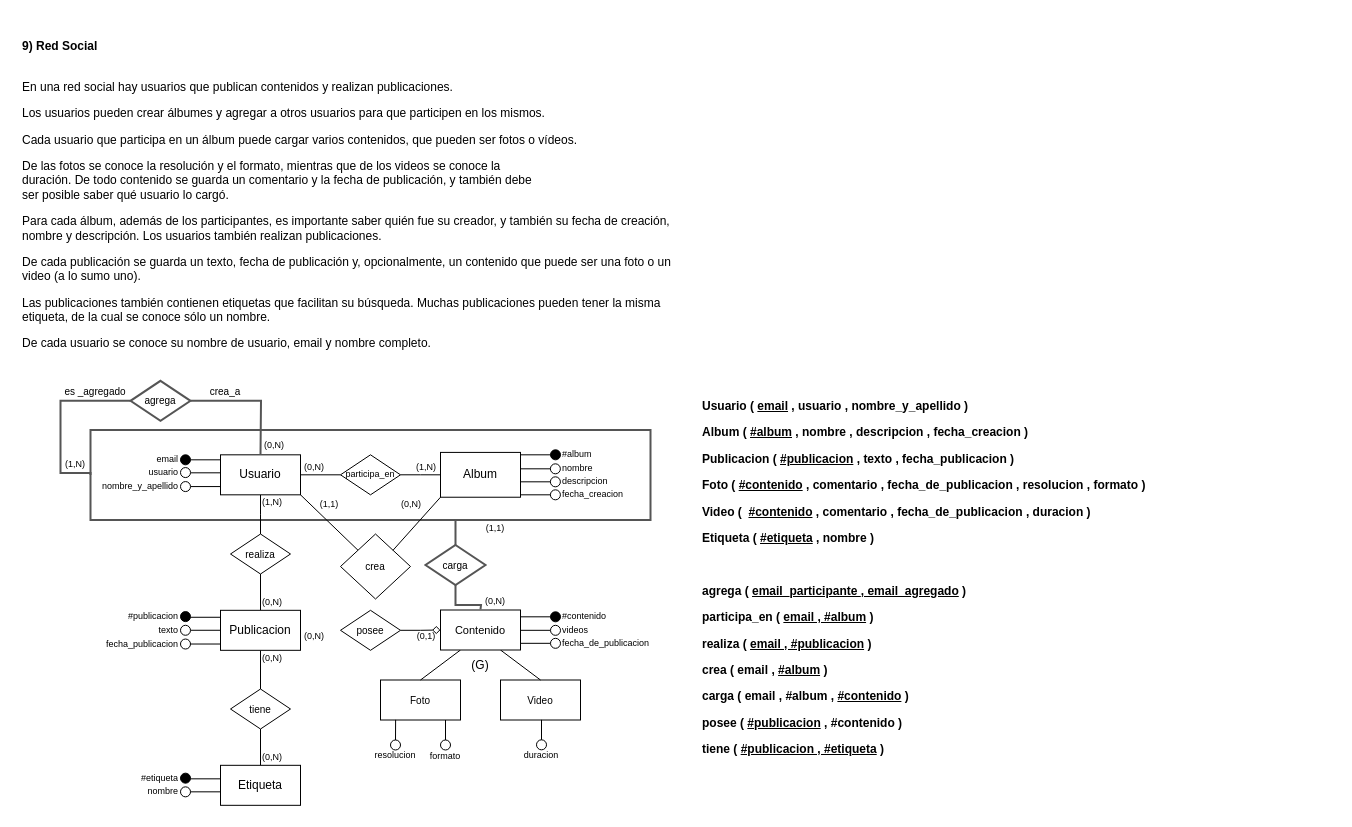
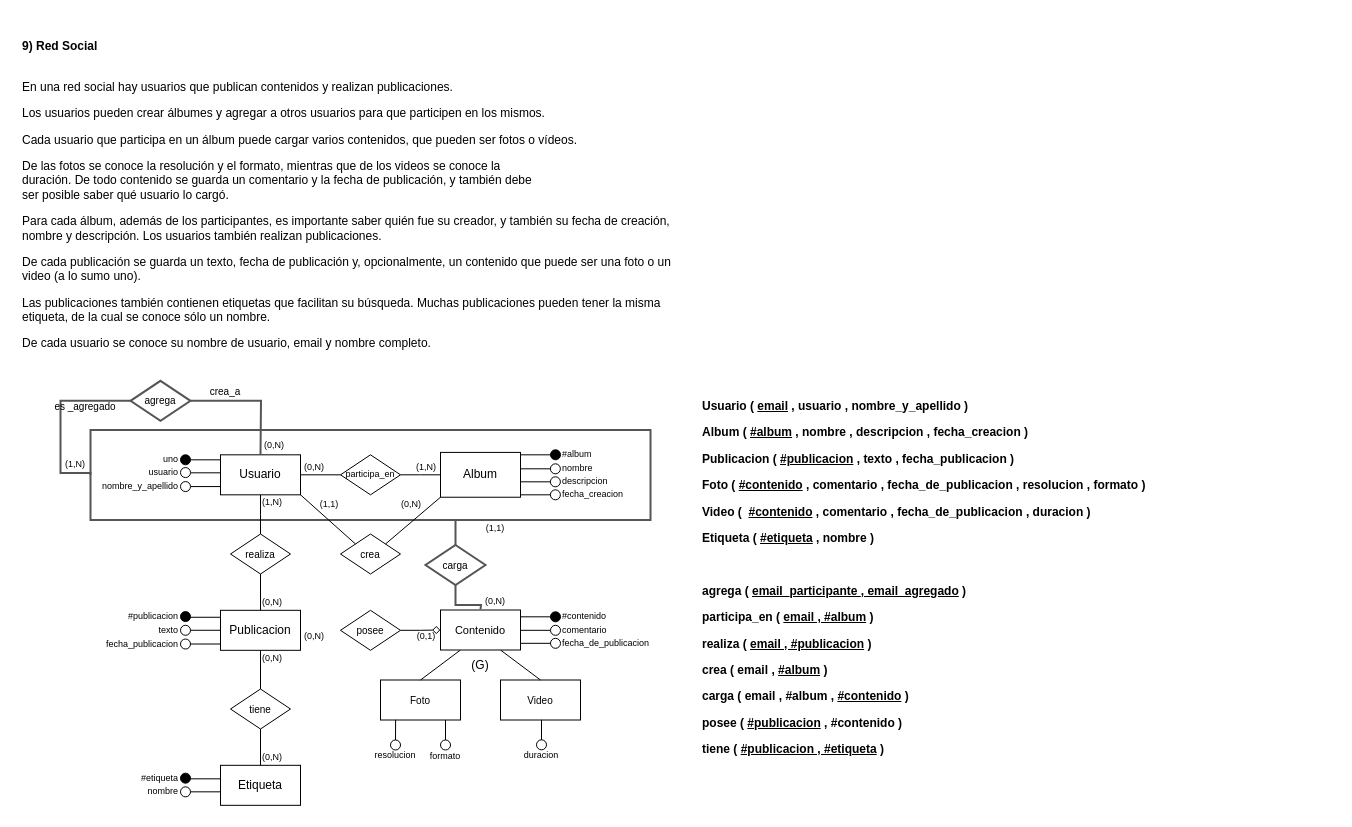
node "es _agregado": moved (96, 391) -> (86, 406)
node "email": label "email" -> "uno"
node "crea": size 70x65 -> 60x40
node "videos": label "videos" -> "comentario"
